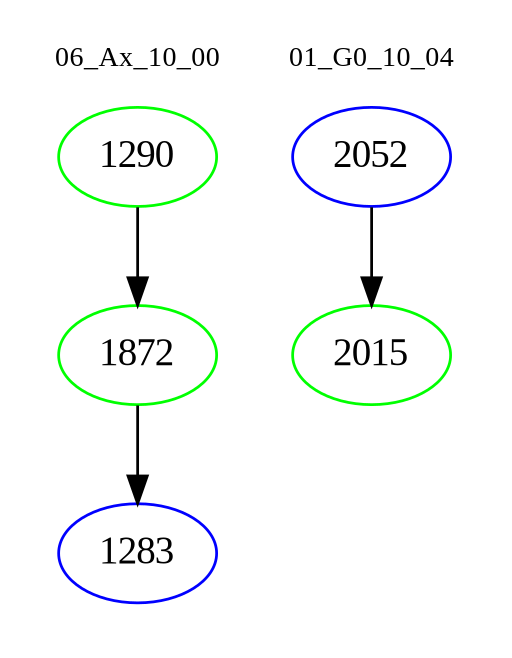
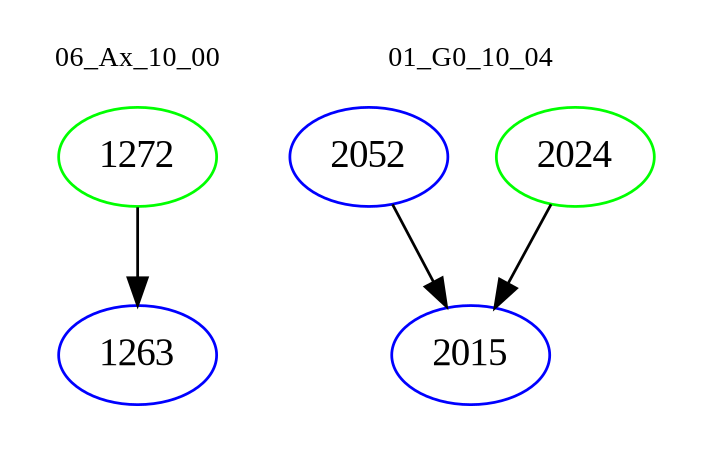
node "1290": removed
node "2024": added
node "1872": label "1872" -> "1272"
node "2015": color green -> blue
node "1283": label "1283" -> "1263"
